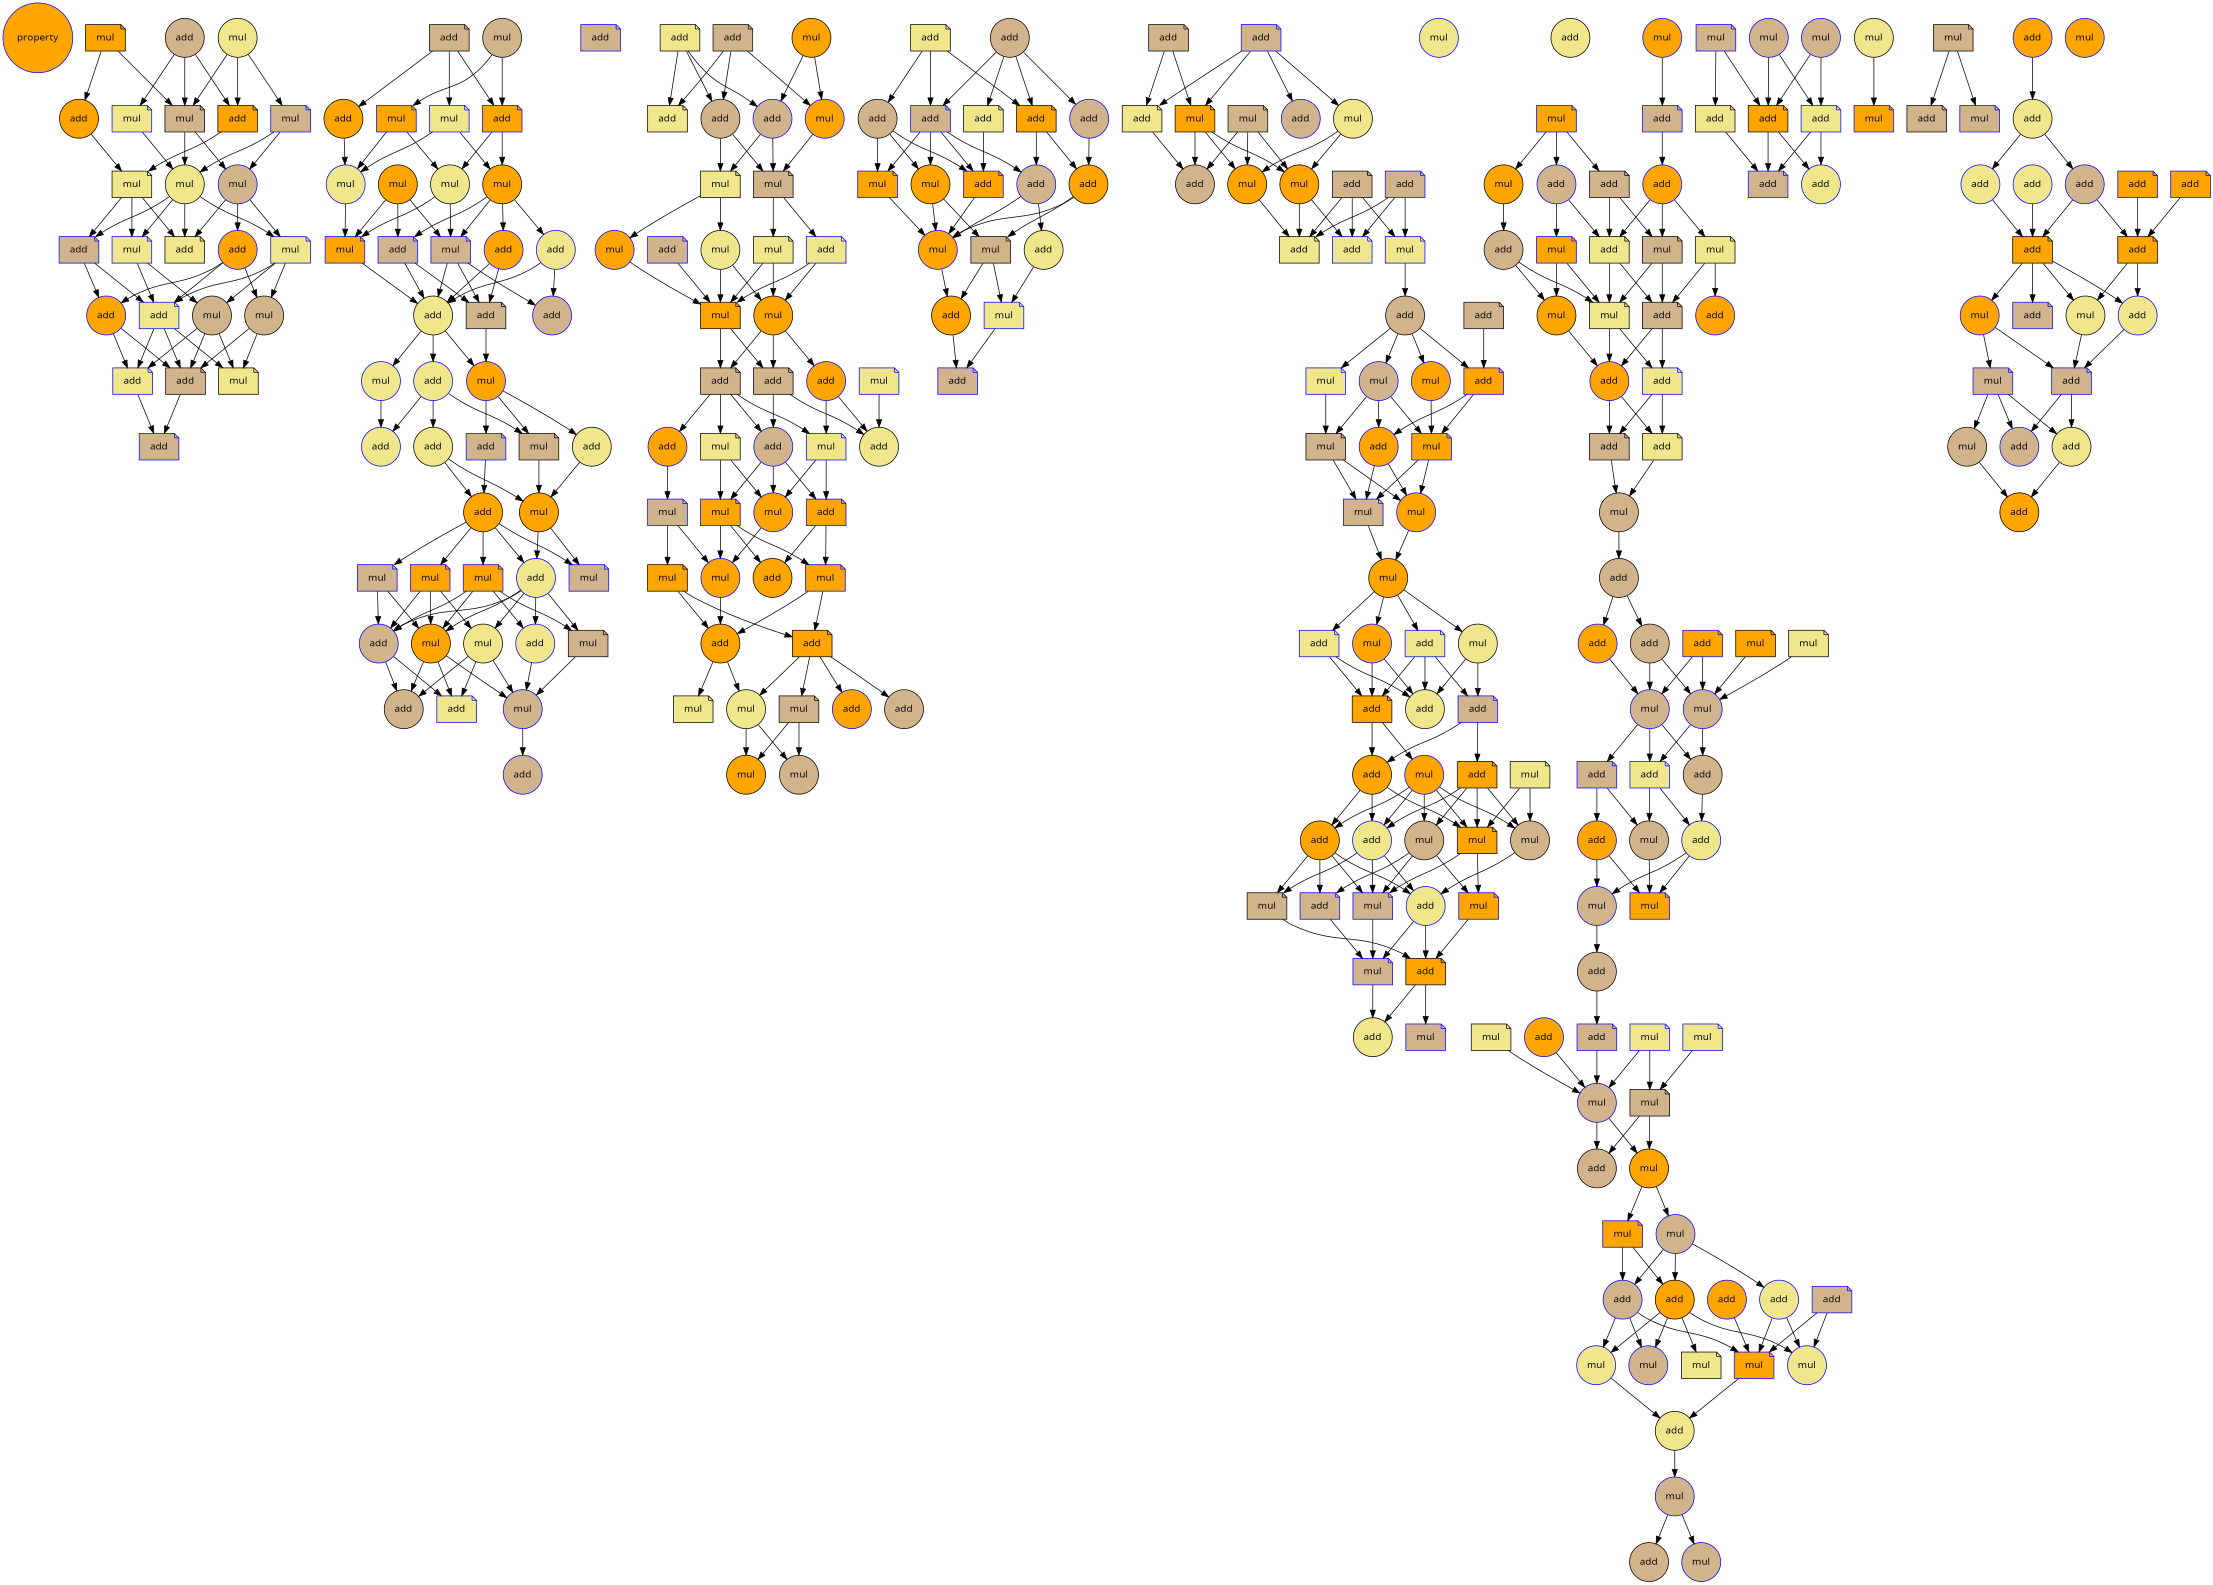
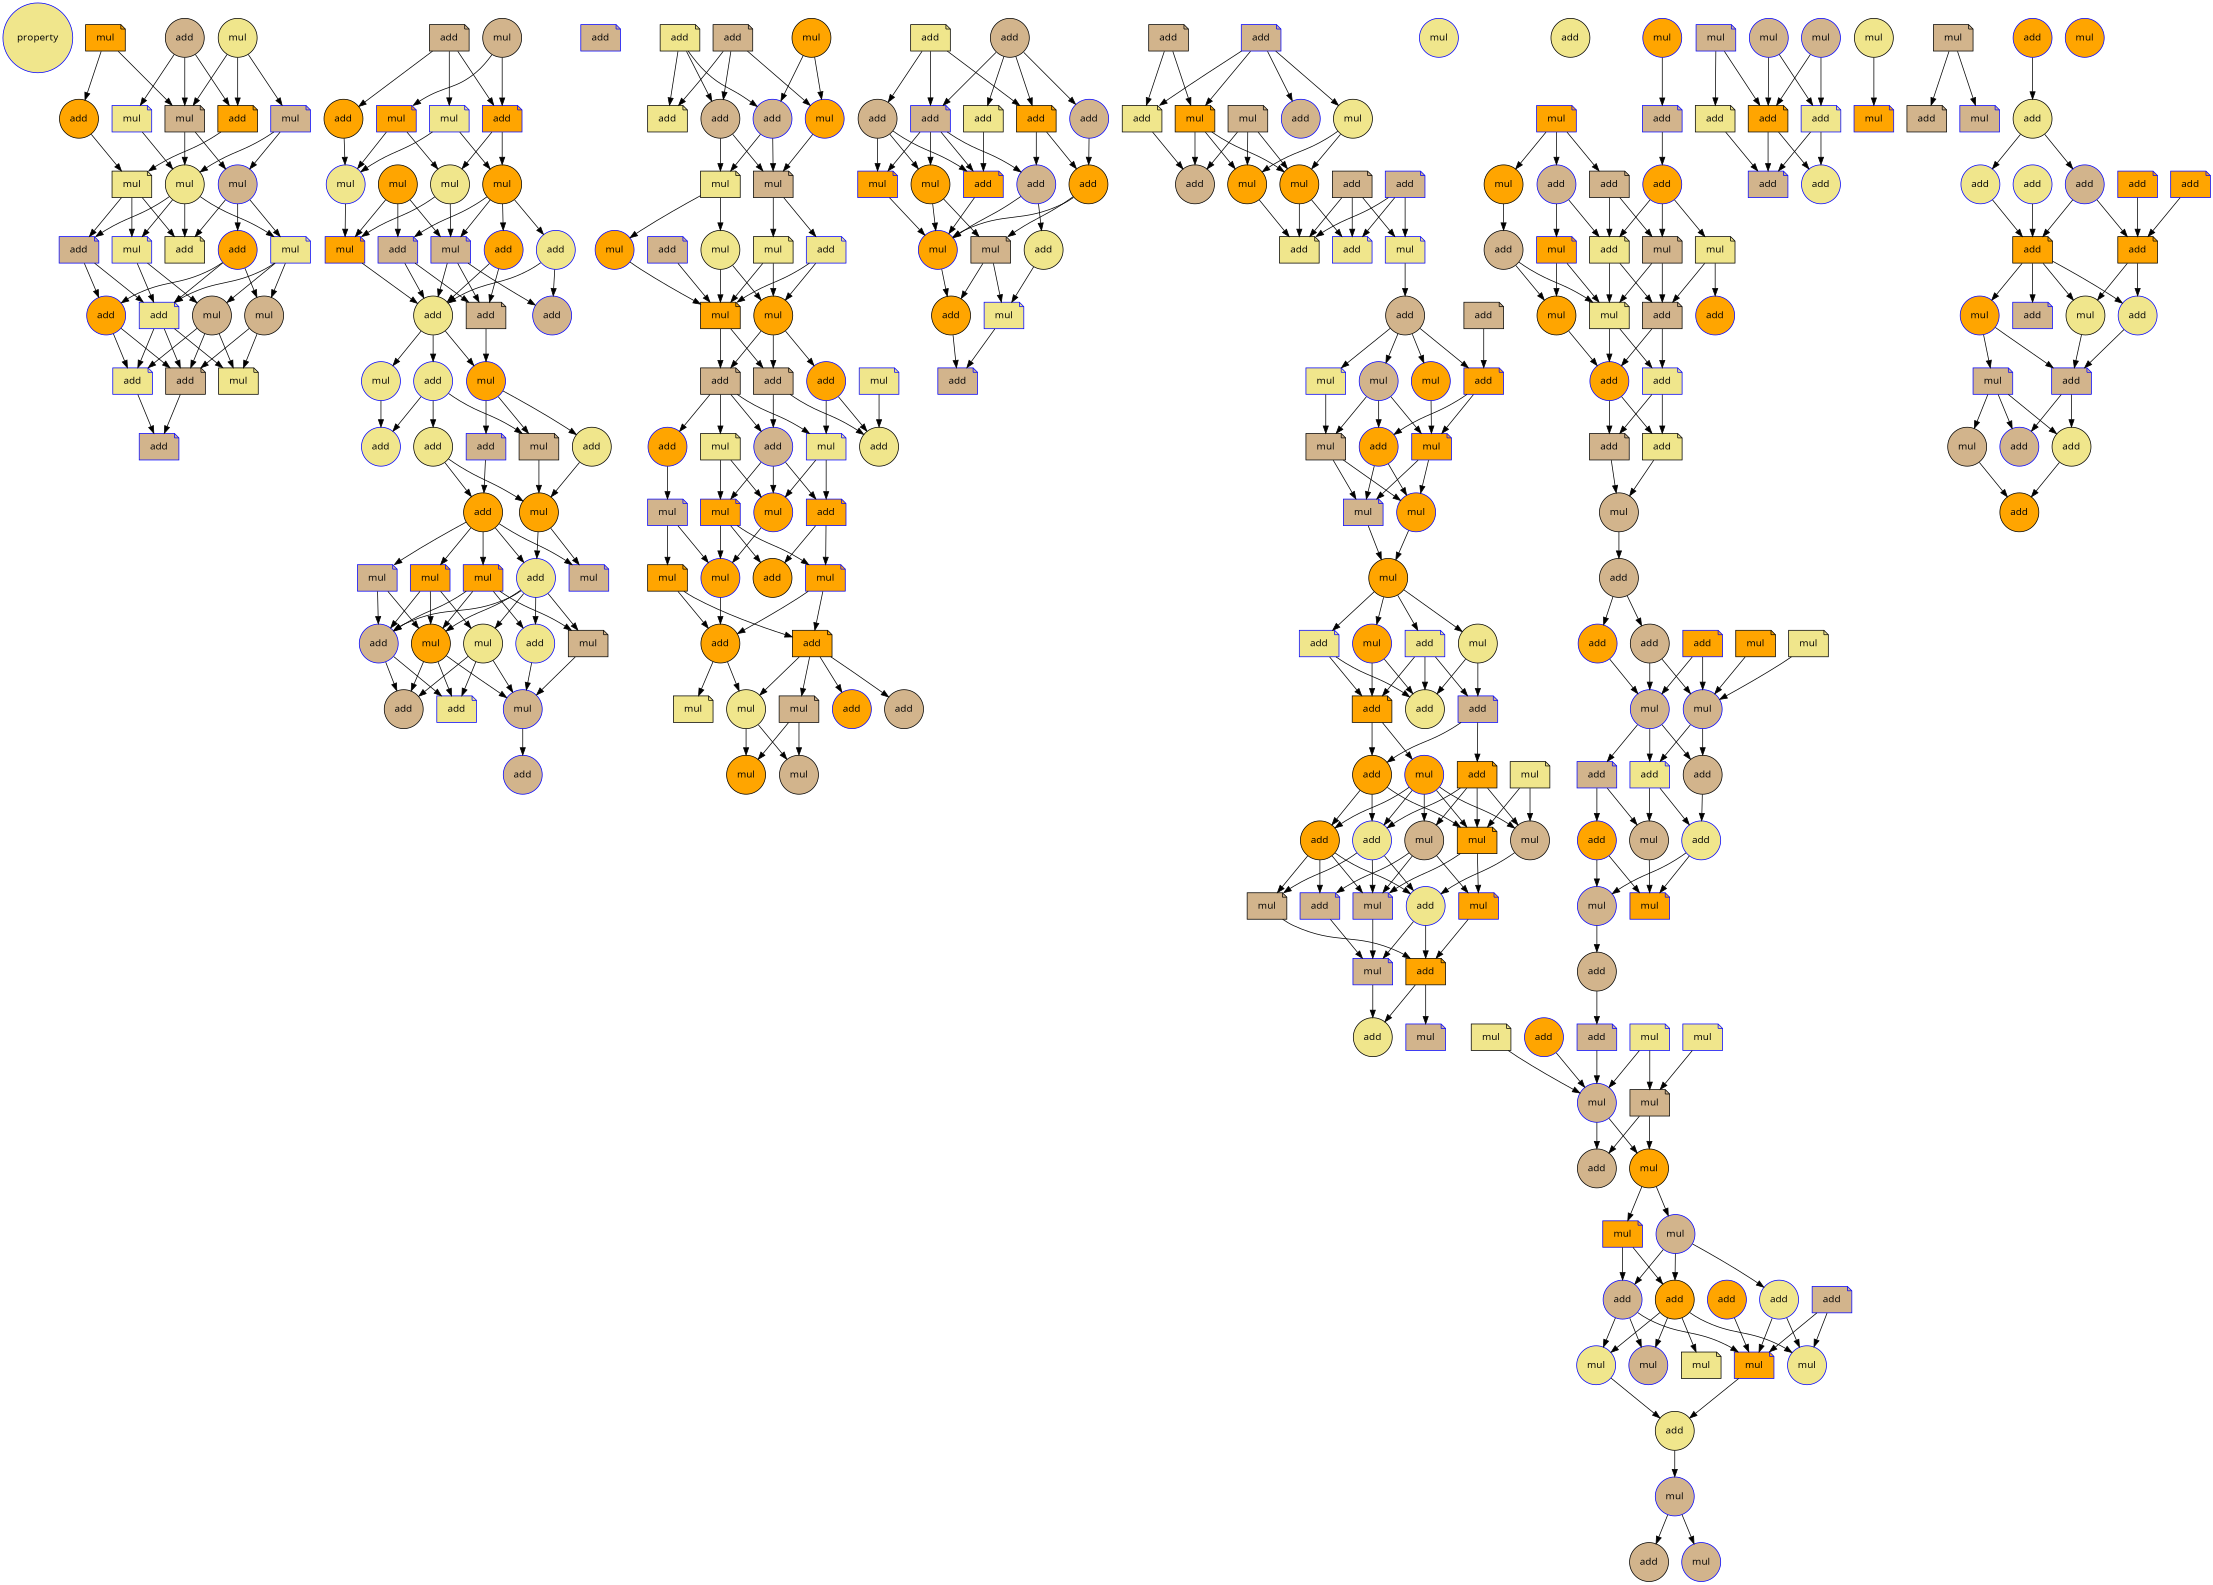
node "property": fillcolor orange -> khaki
